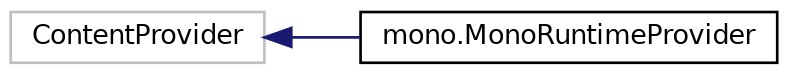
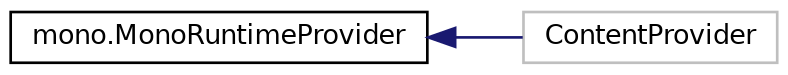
edge "mono.MonoRuntimeProvider" -> "ContentProvider": reversed
